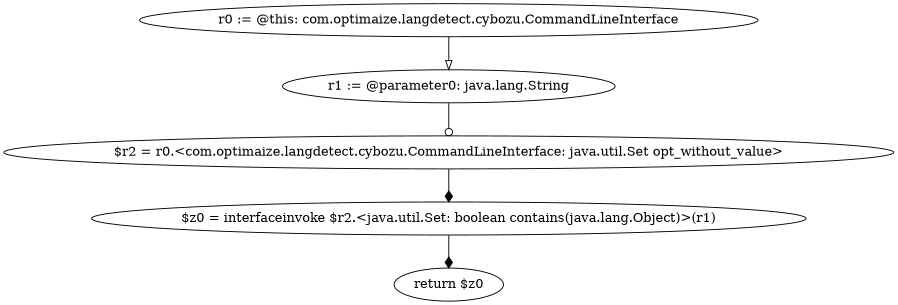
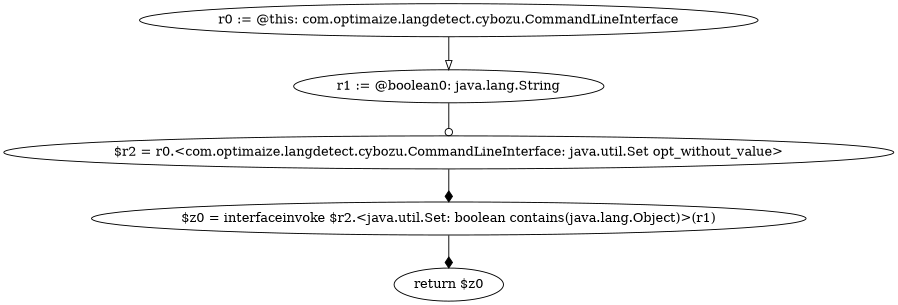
node "r1 := @parameter0: java.lang.String": label "r1 := @parameter0: java.lang.String" -> "r1 := @boolean0: java.lang.String"
